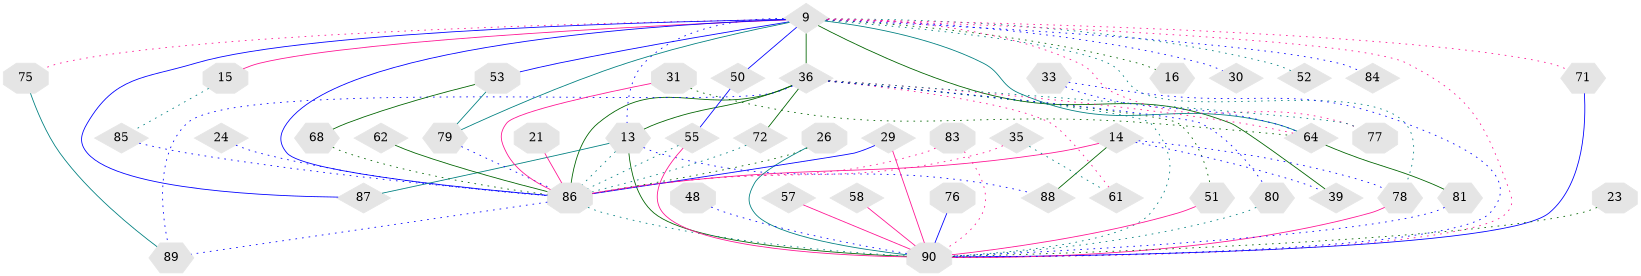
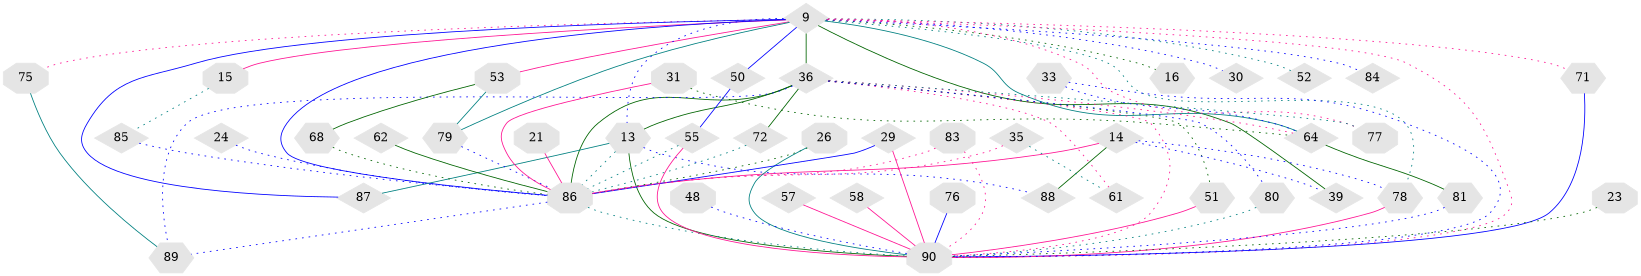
edge "9" -- "53": color blue -> deeppink
edge "36" -- "90": color teal -> deeppink
